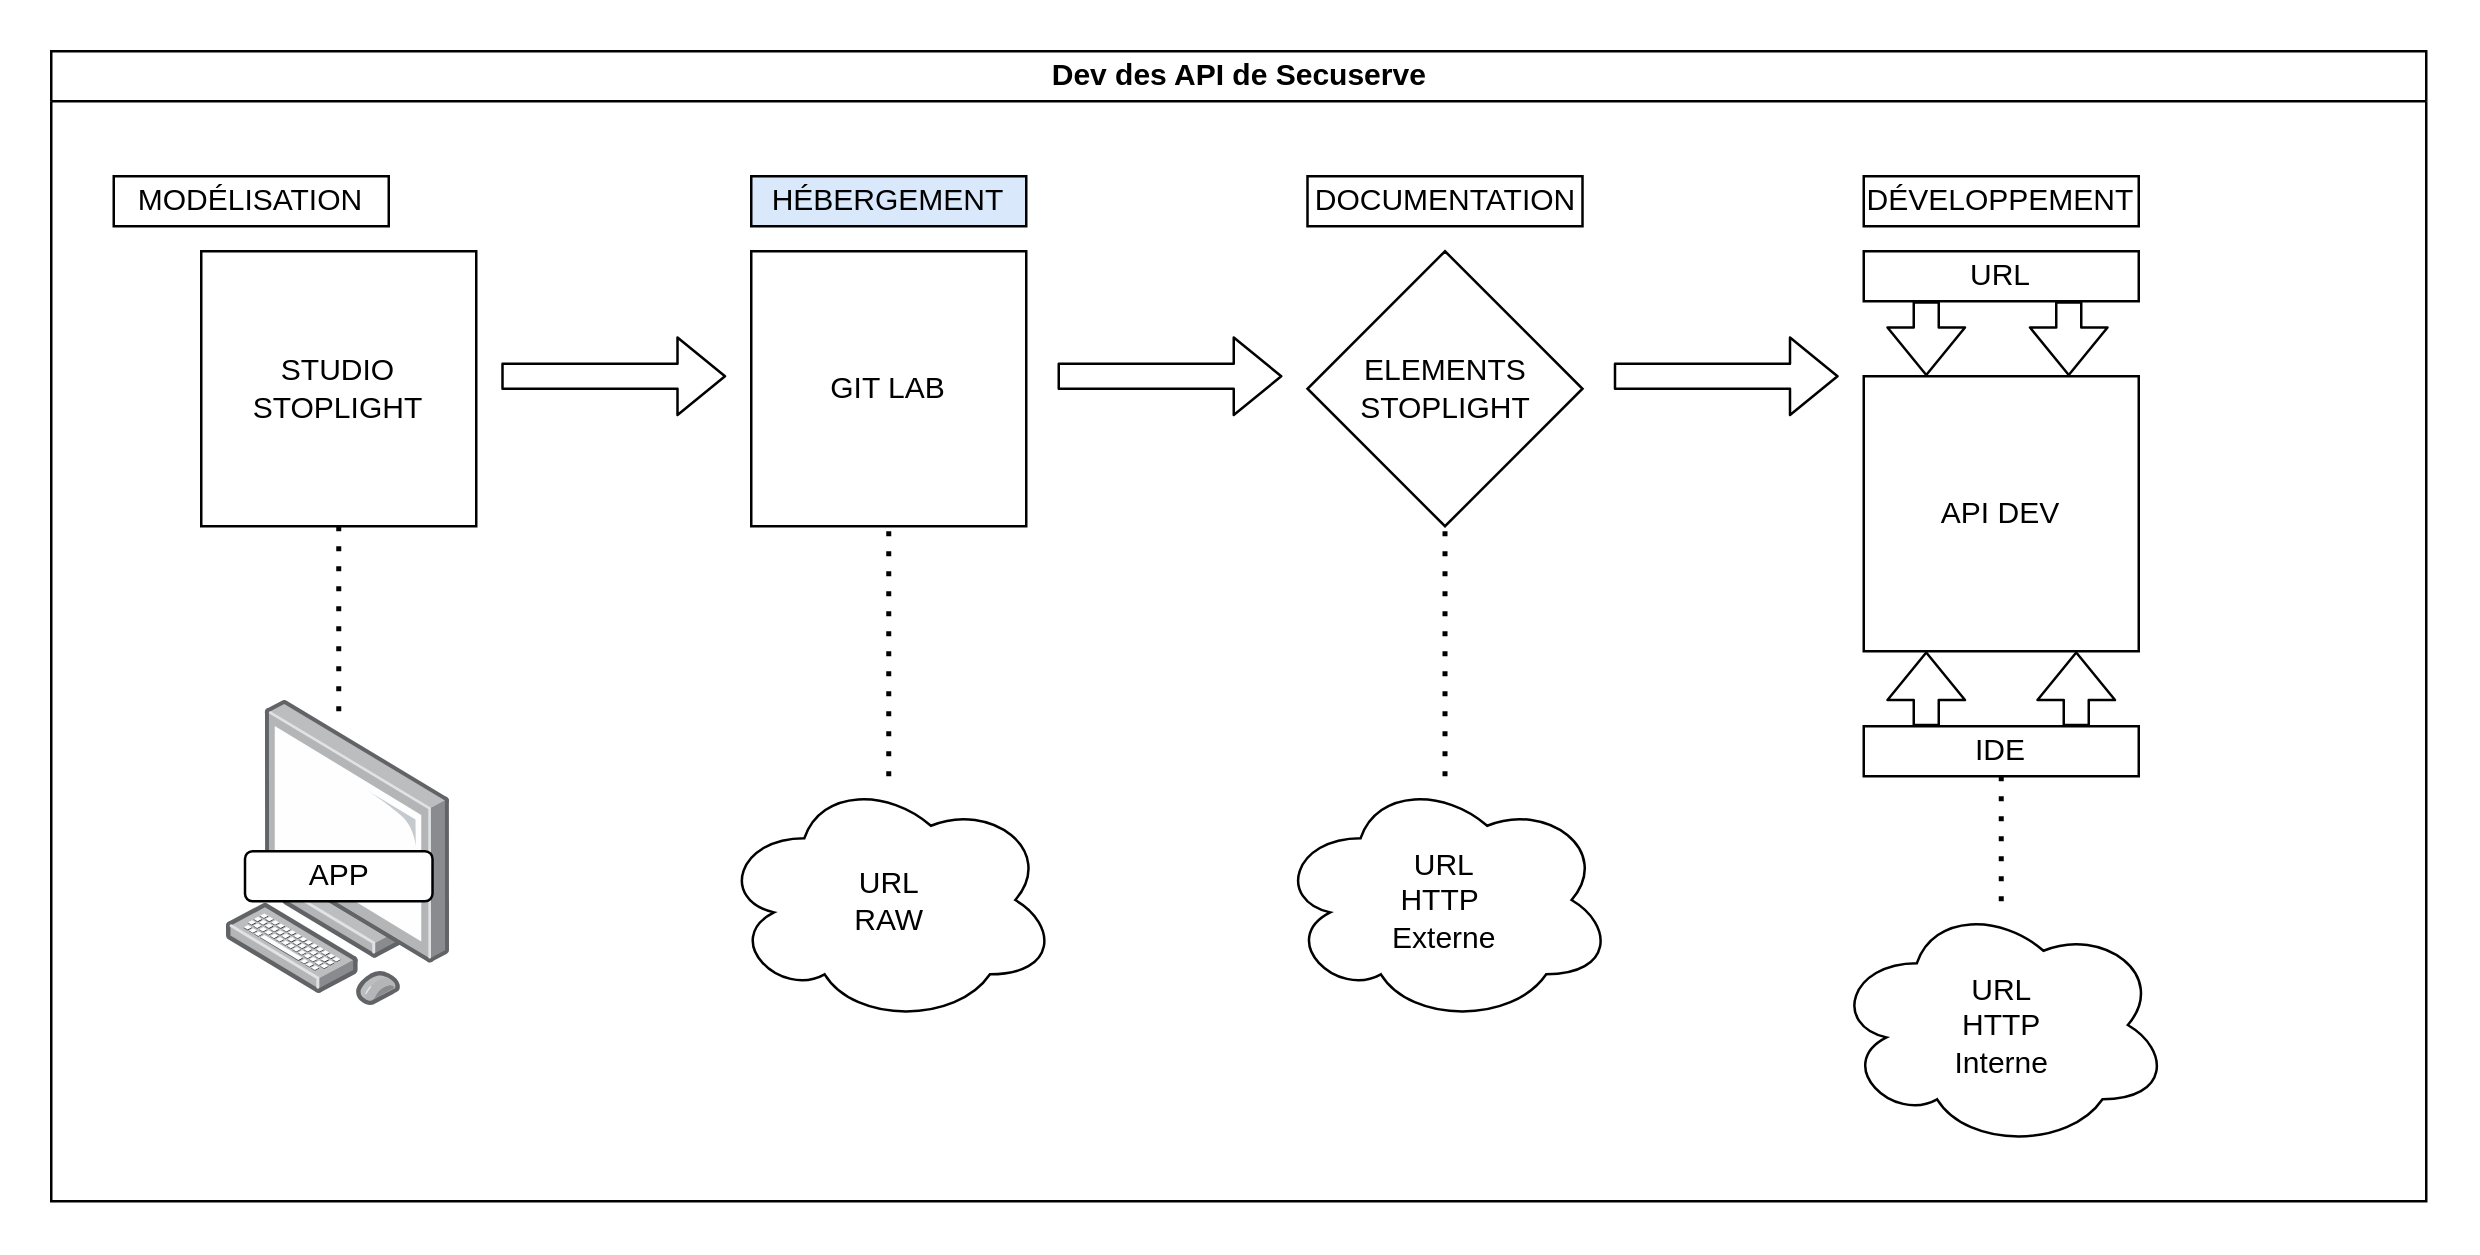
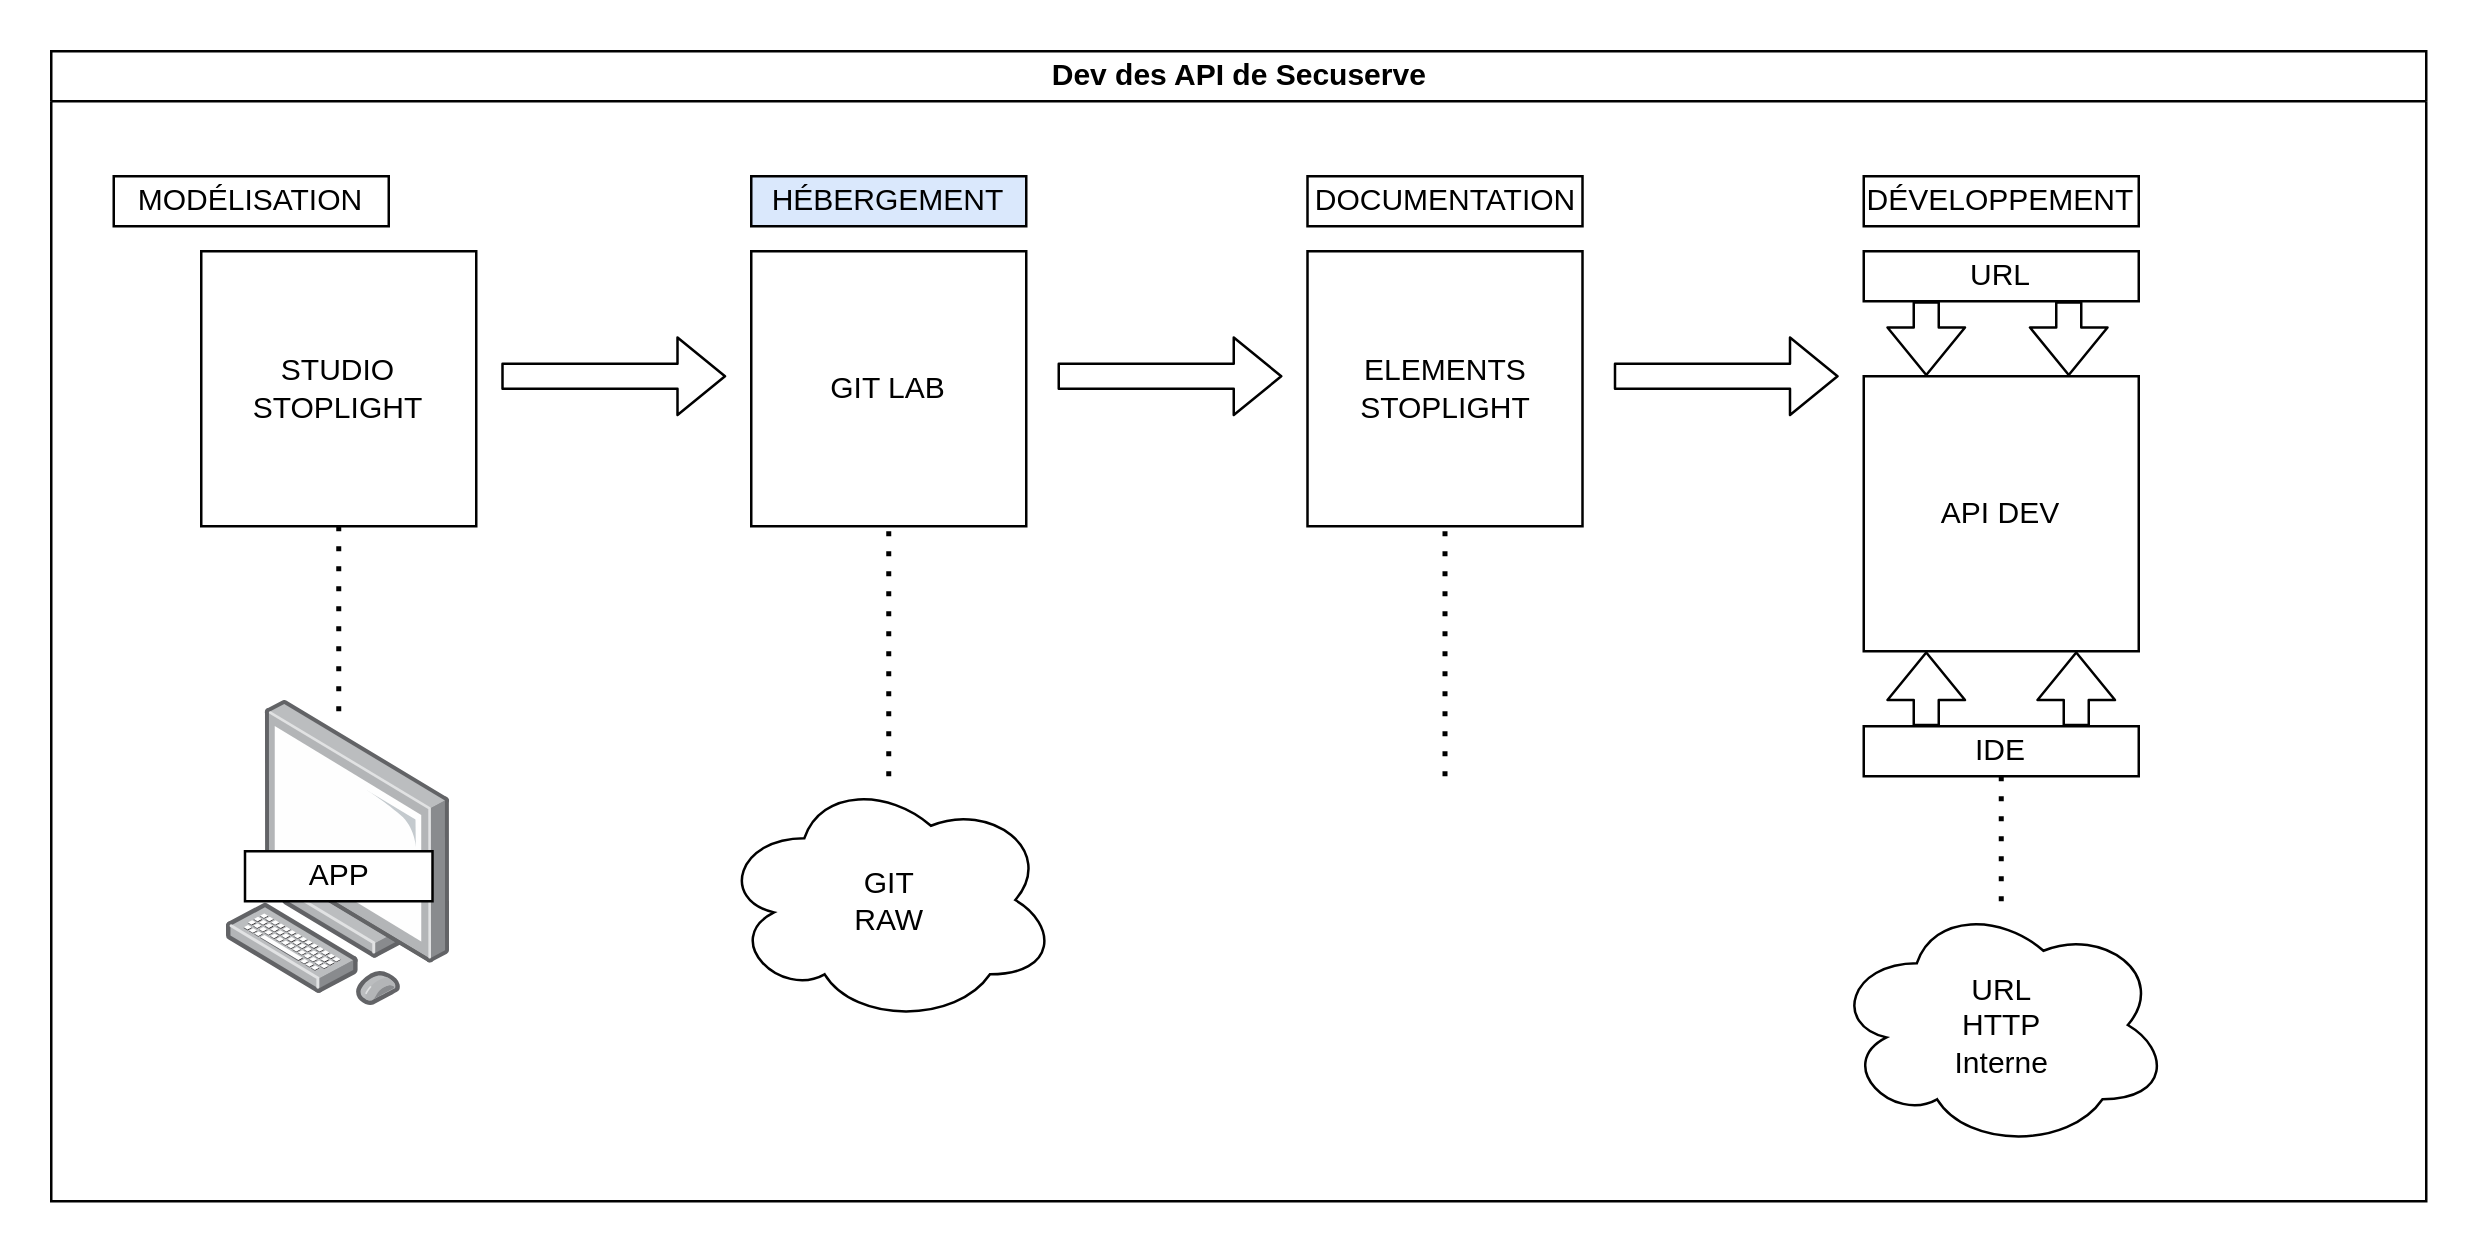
node "ELEMENTS STOPLIGHT": shape diamond -> rectangle
node "APP": shape rounded rectangle -> rectangle
node "URL HTTP Externe": removed
node "URL RAW": label "URL RAW" -> "GIT RAW"
